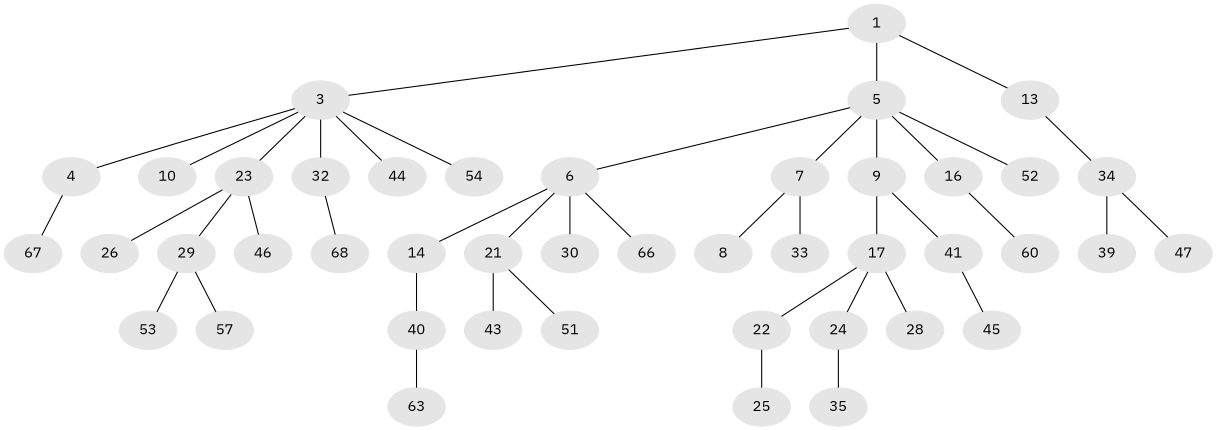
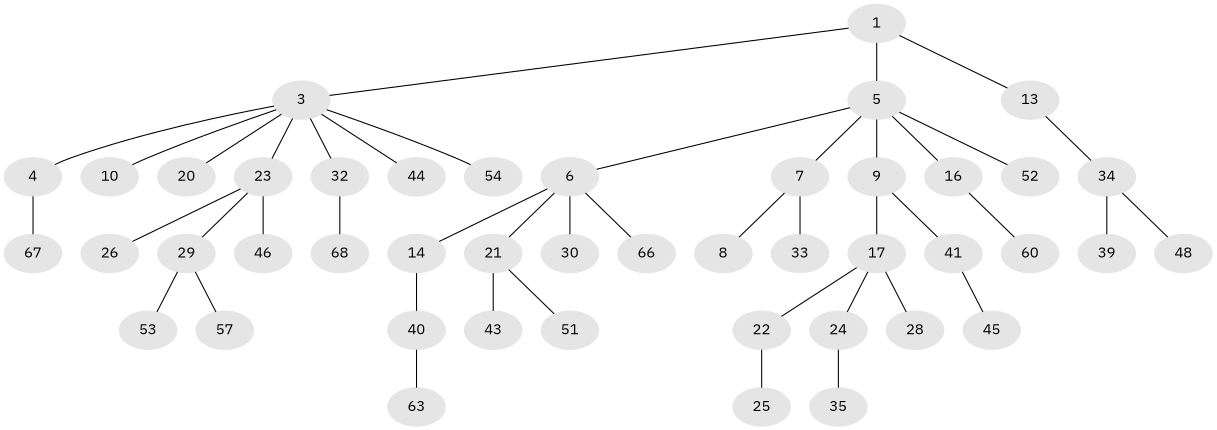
node "20": added
node "47": label "47" -> "48"
